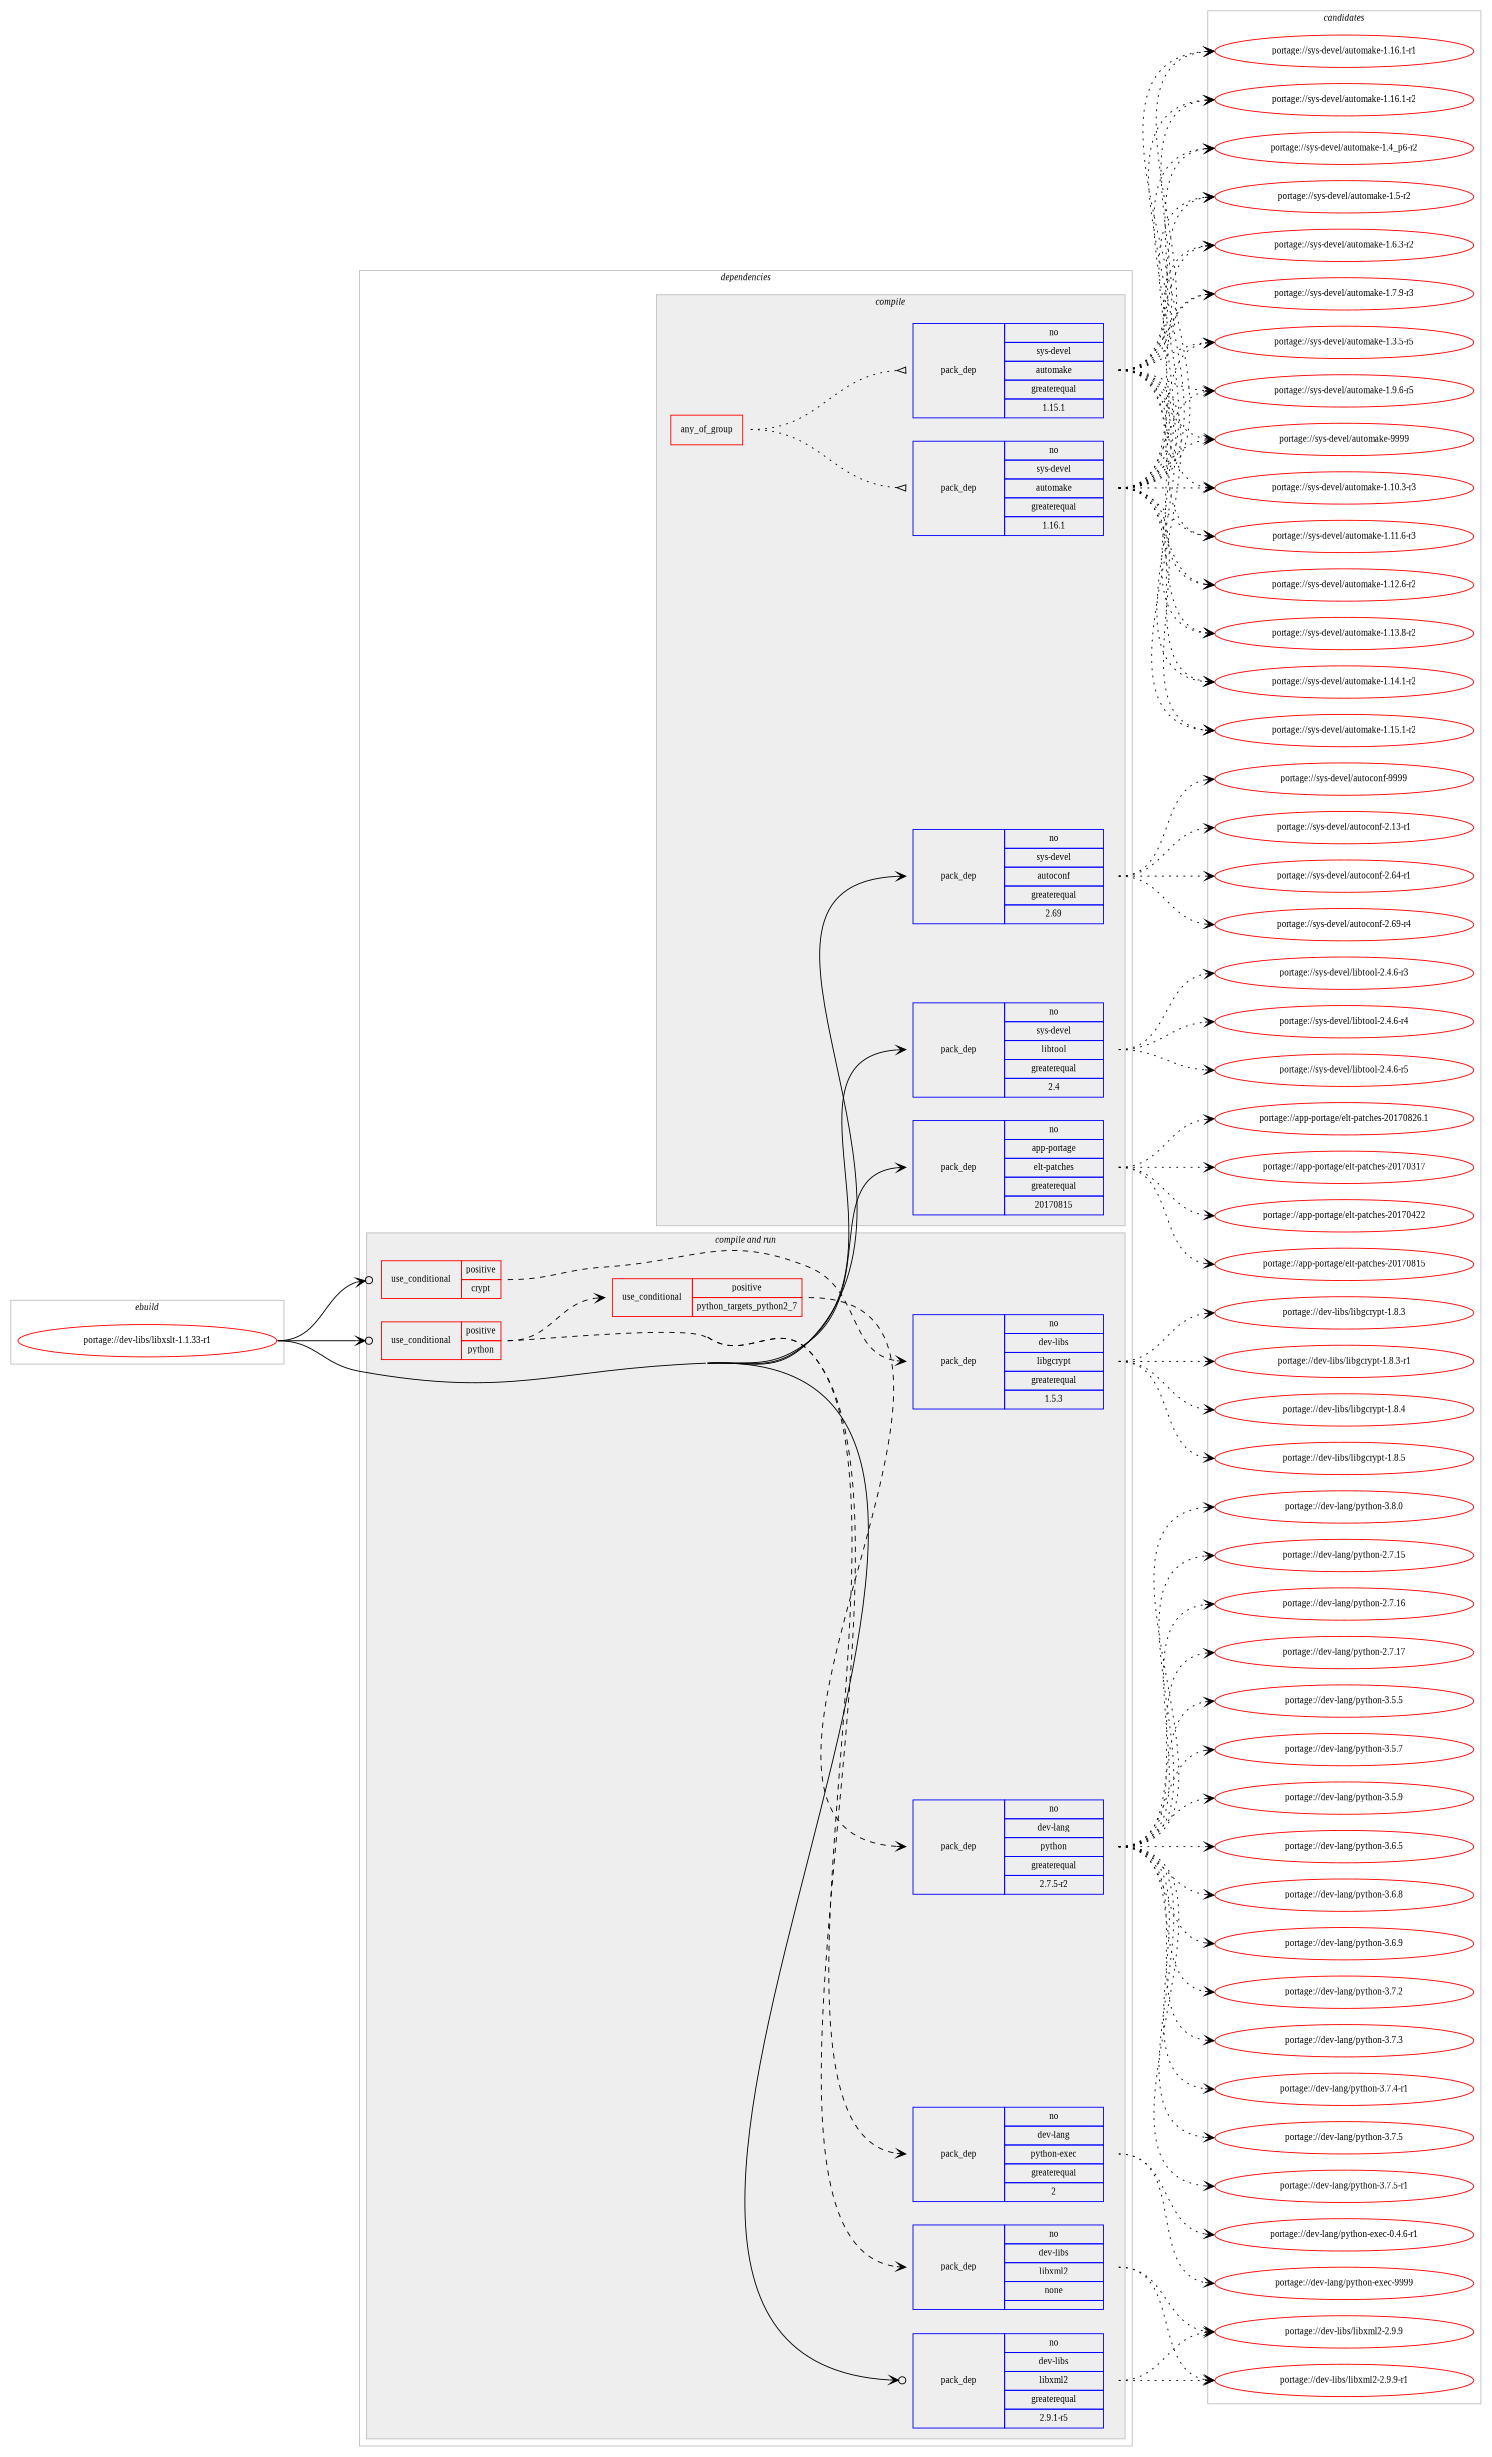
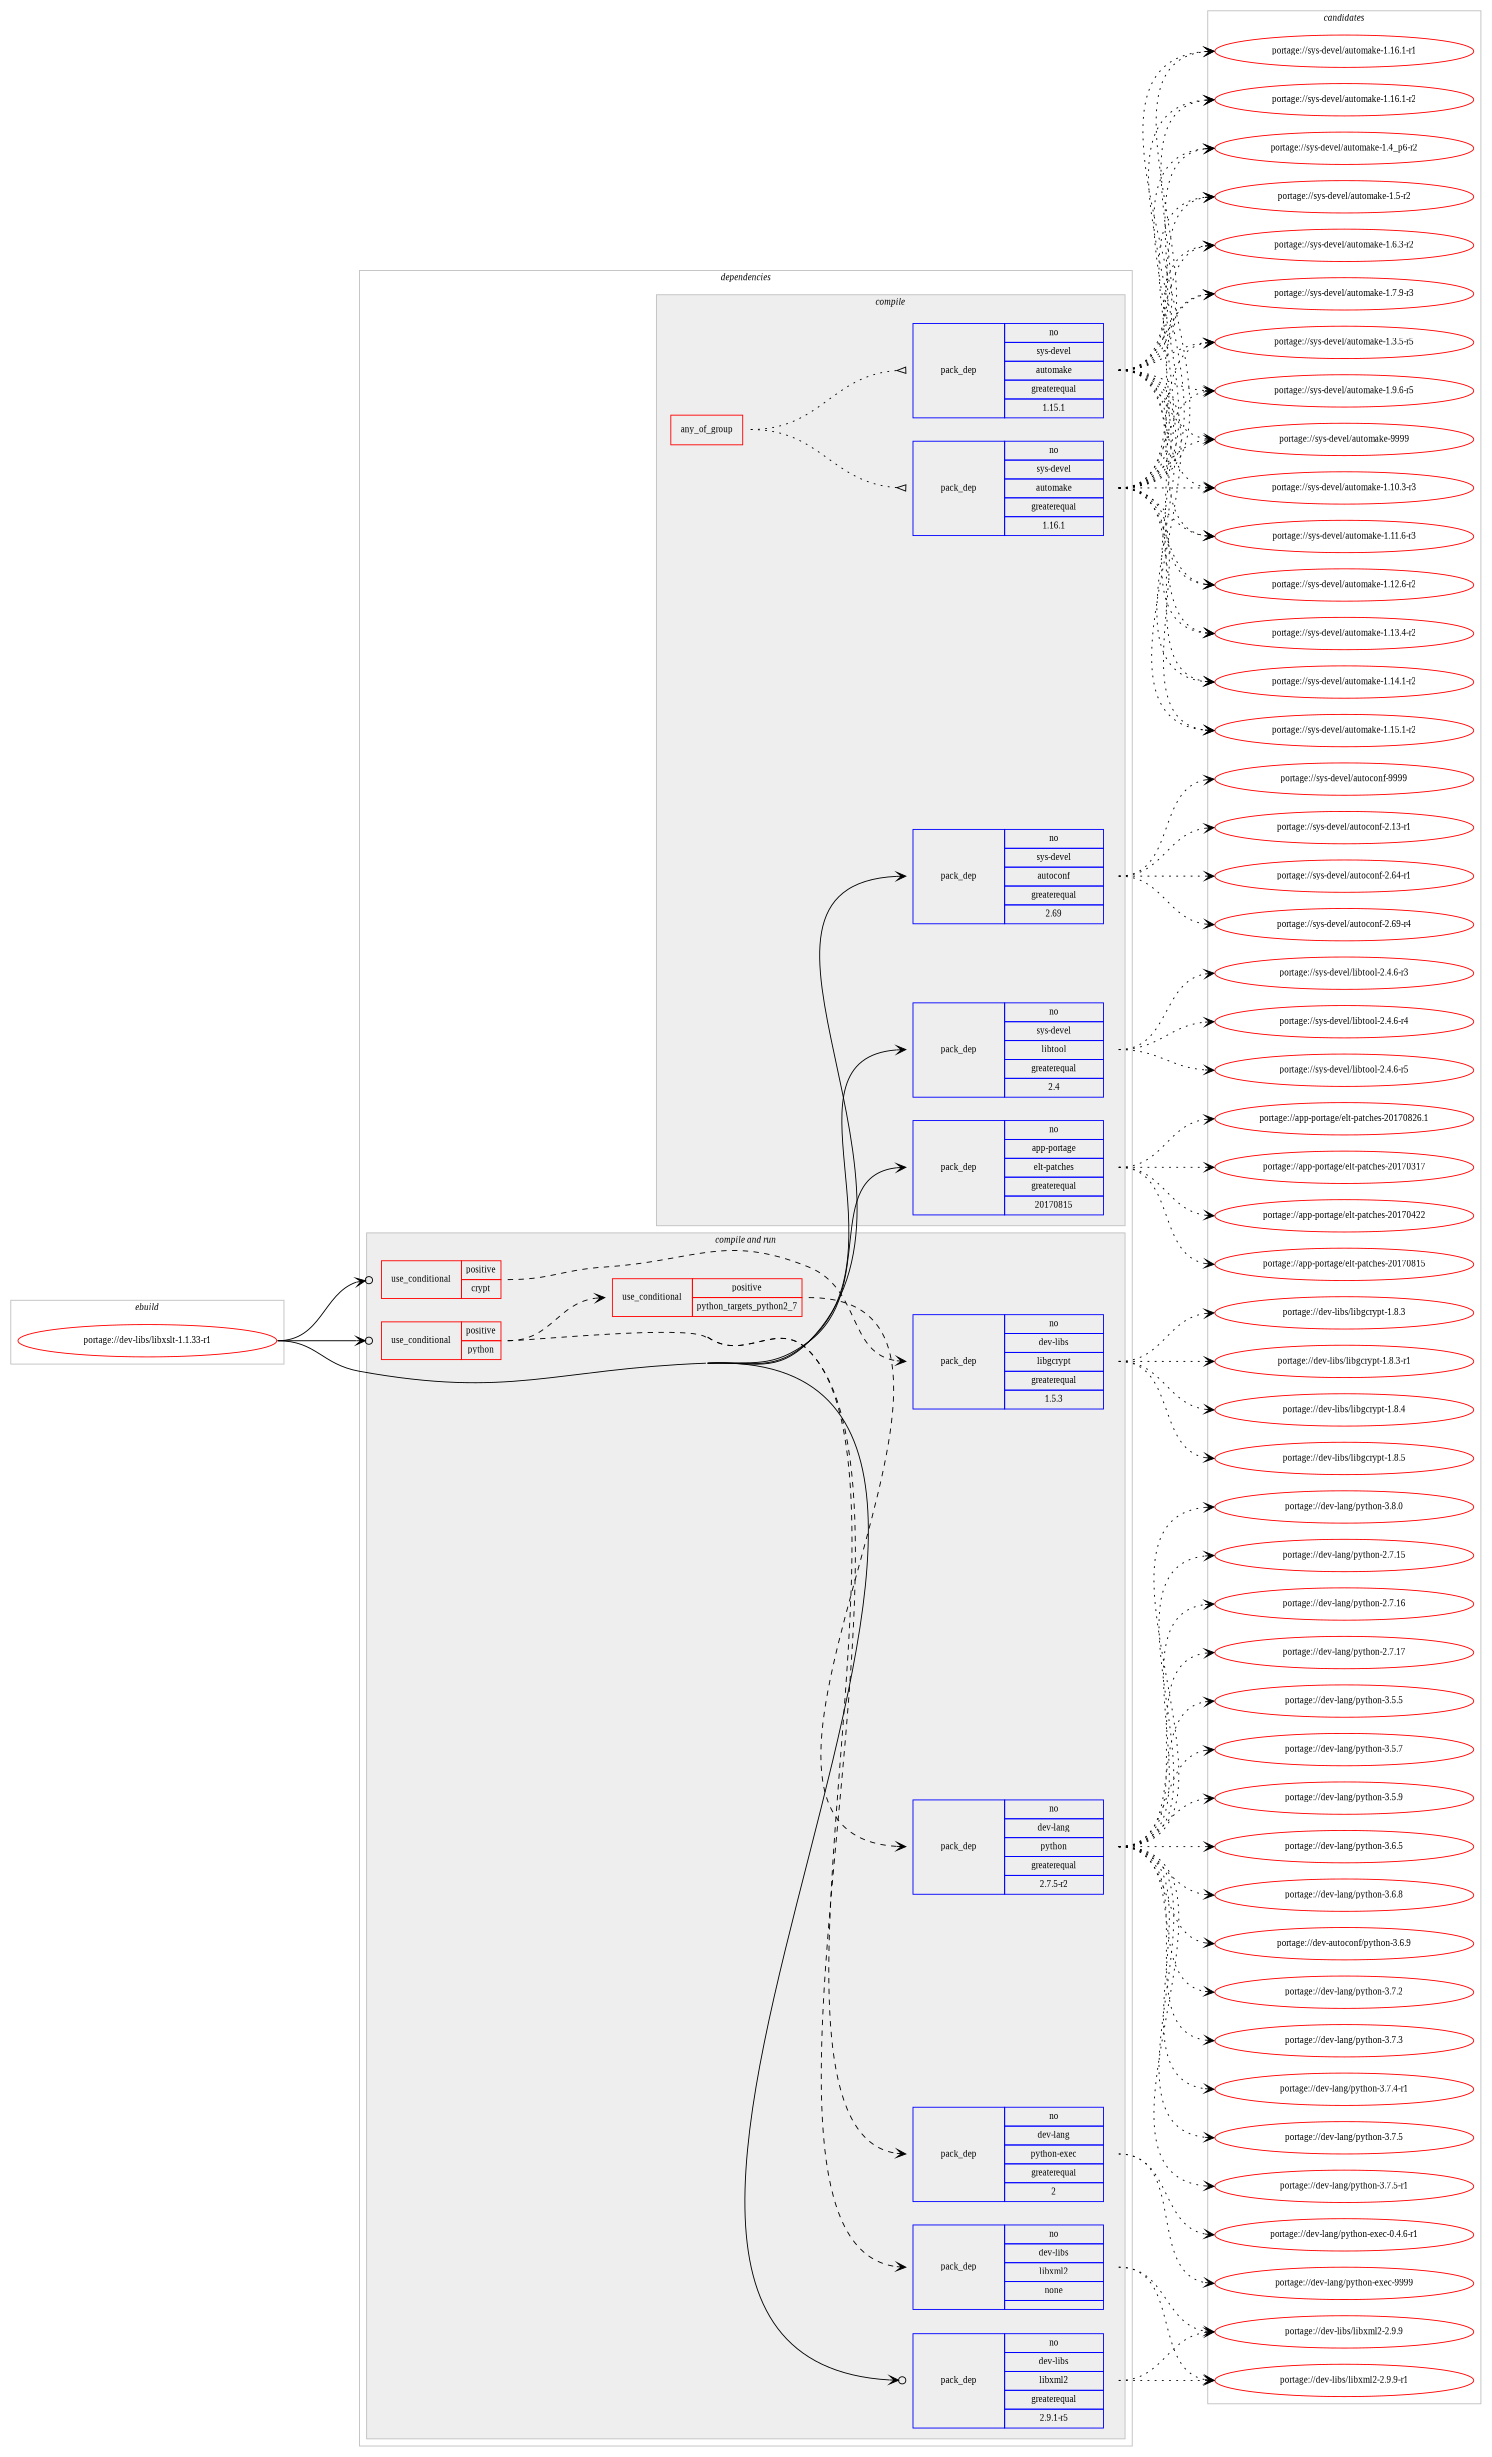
node "portage://sys-devel/automake-1.13.8-r2": label "portage://sys-devel/automake-1.13.8-r2" -> "portage://sys-devel/automake-1.13.4-r2"
node "portage://dev-lang/python-3.6.9": label "portage://dev-lang/python-3.6.9" -> "portage://dev-autoconf/python-3.6.9"
